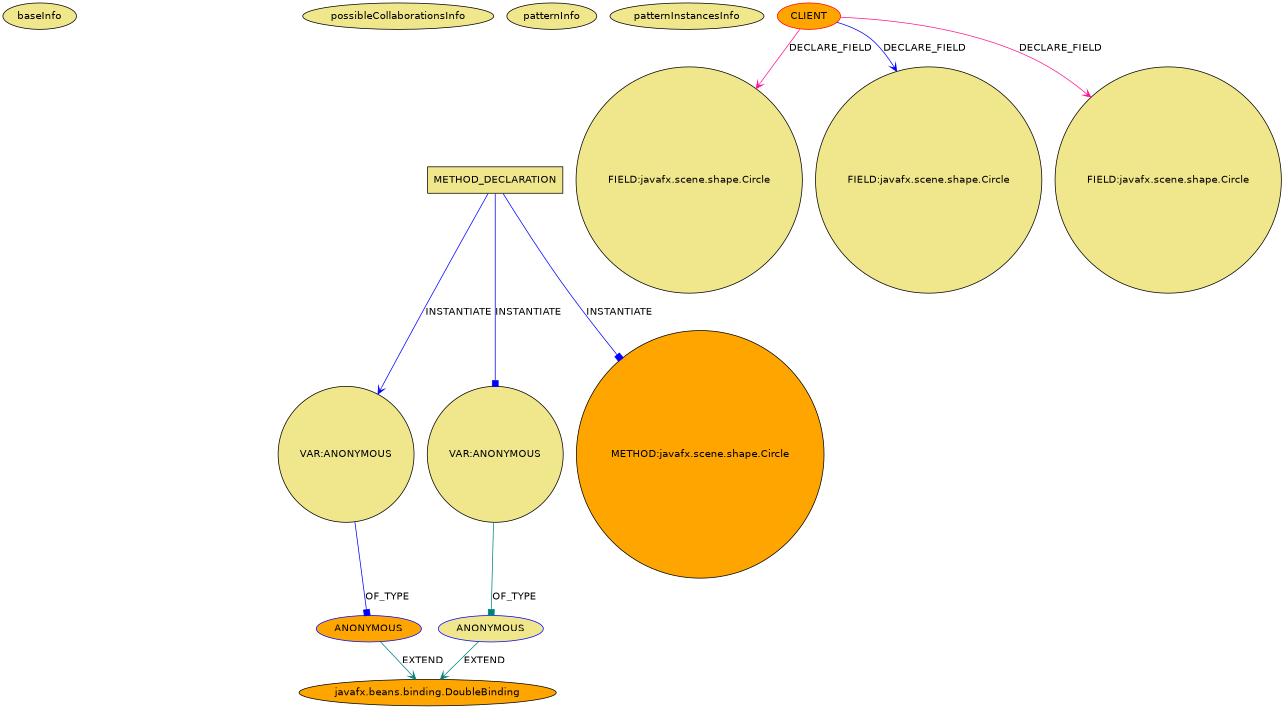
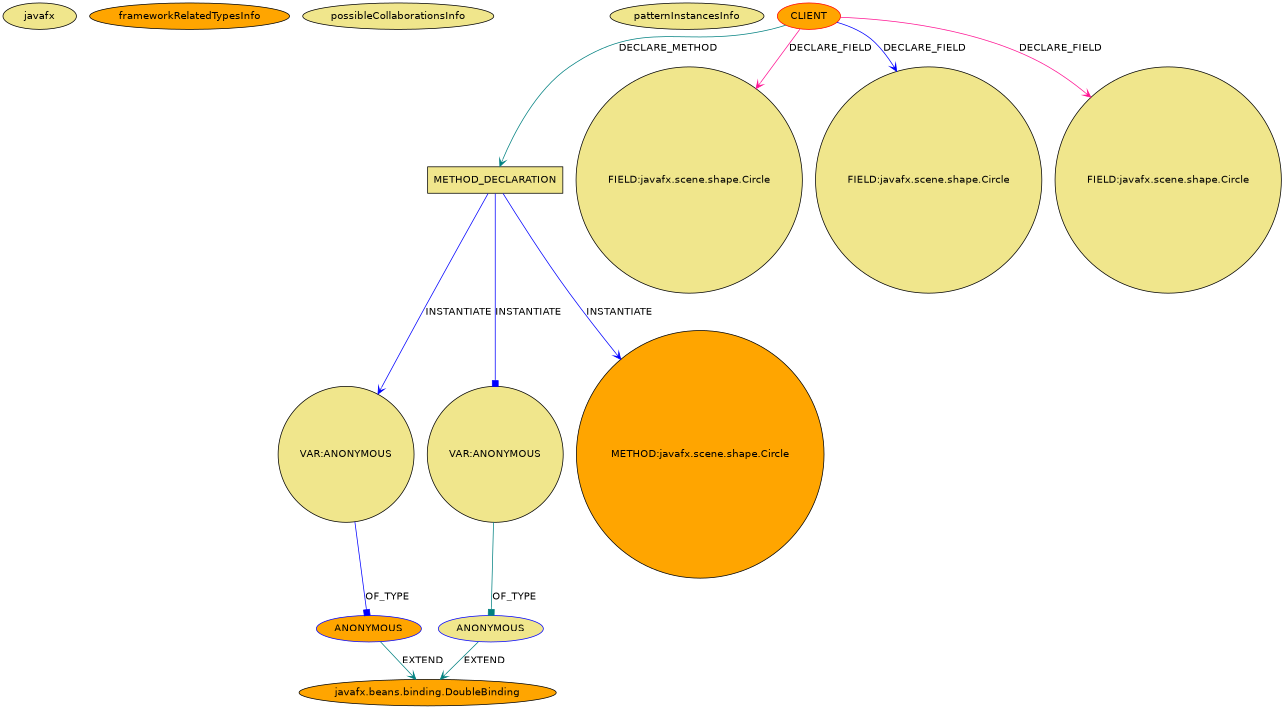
node "baseInfo": label "baseInfo" -> "javafx"
node "frameworkRelatedTypesInfo": added
node "patternInfo": removed
edge "CLIENT" -> "METHOD_DECLARATION": added, label "DECLARE_METHOD"
edge "METHOD_DECLARATION" -> "METHOD:javafx.scene.shape.Circle": arrowhead box -> vee
